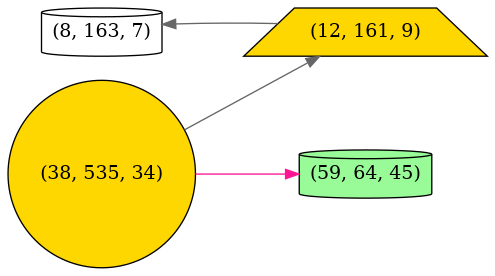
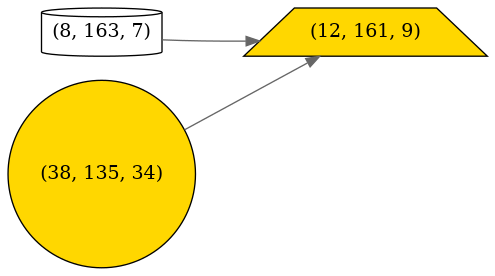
edge "(12, 161, 9)" -> "(8, 163, 7)": reversed
node "(38, 535, 34)": label "(38, 535, 34)" -> "(38, 135, 34)"
node "(59, 64, 45)": removed
